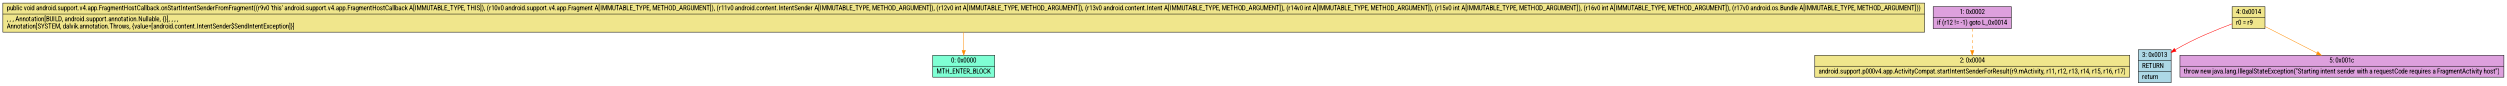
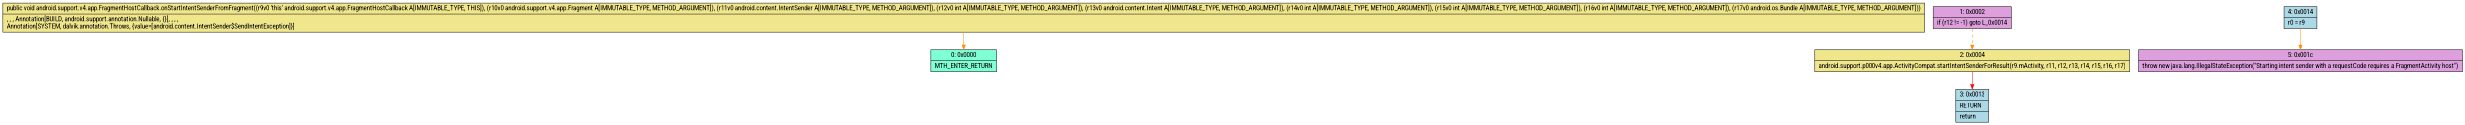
node "4: 0x0014": fillcolor khaki -> lightblue
edge "4: 0x0014" -> "3: 0x0013": now "2: 0x0004" -> "3: 0x0013"
node "0: 0x0000": text "MTH_ENTER_BLOCK" -> "MTH_ENTER_RETURN"
